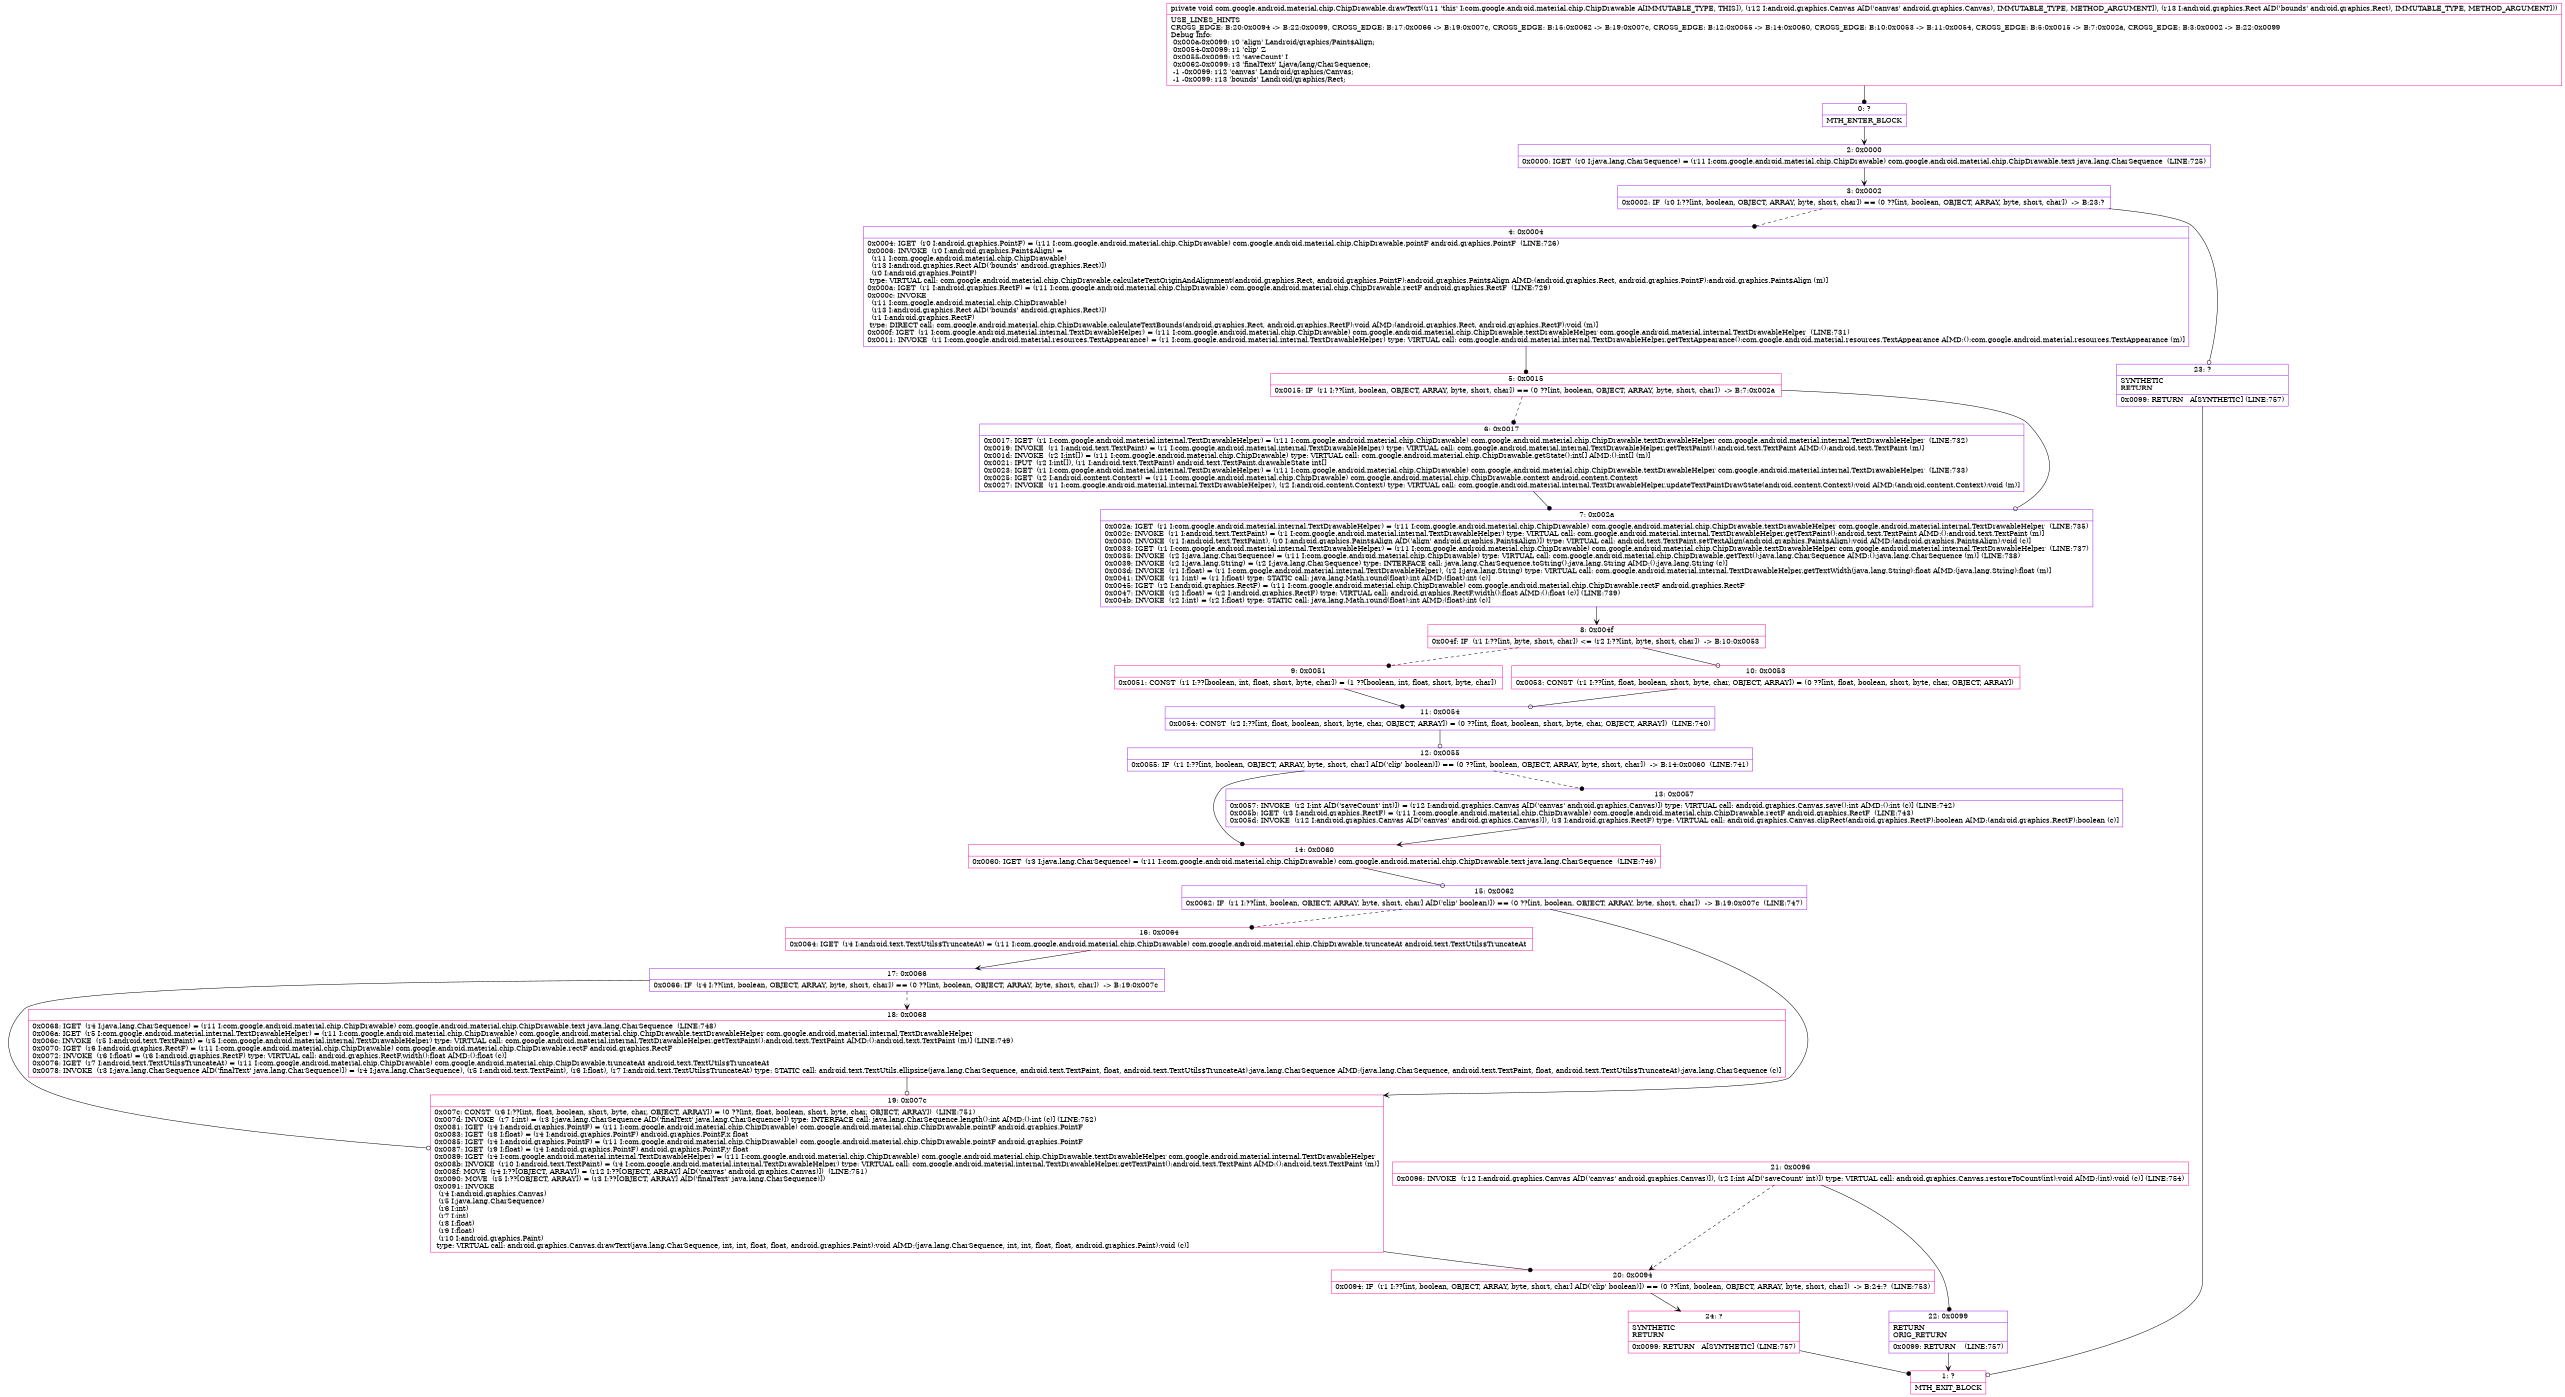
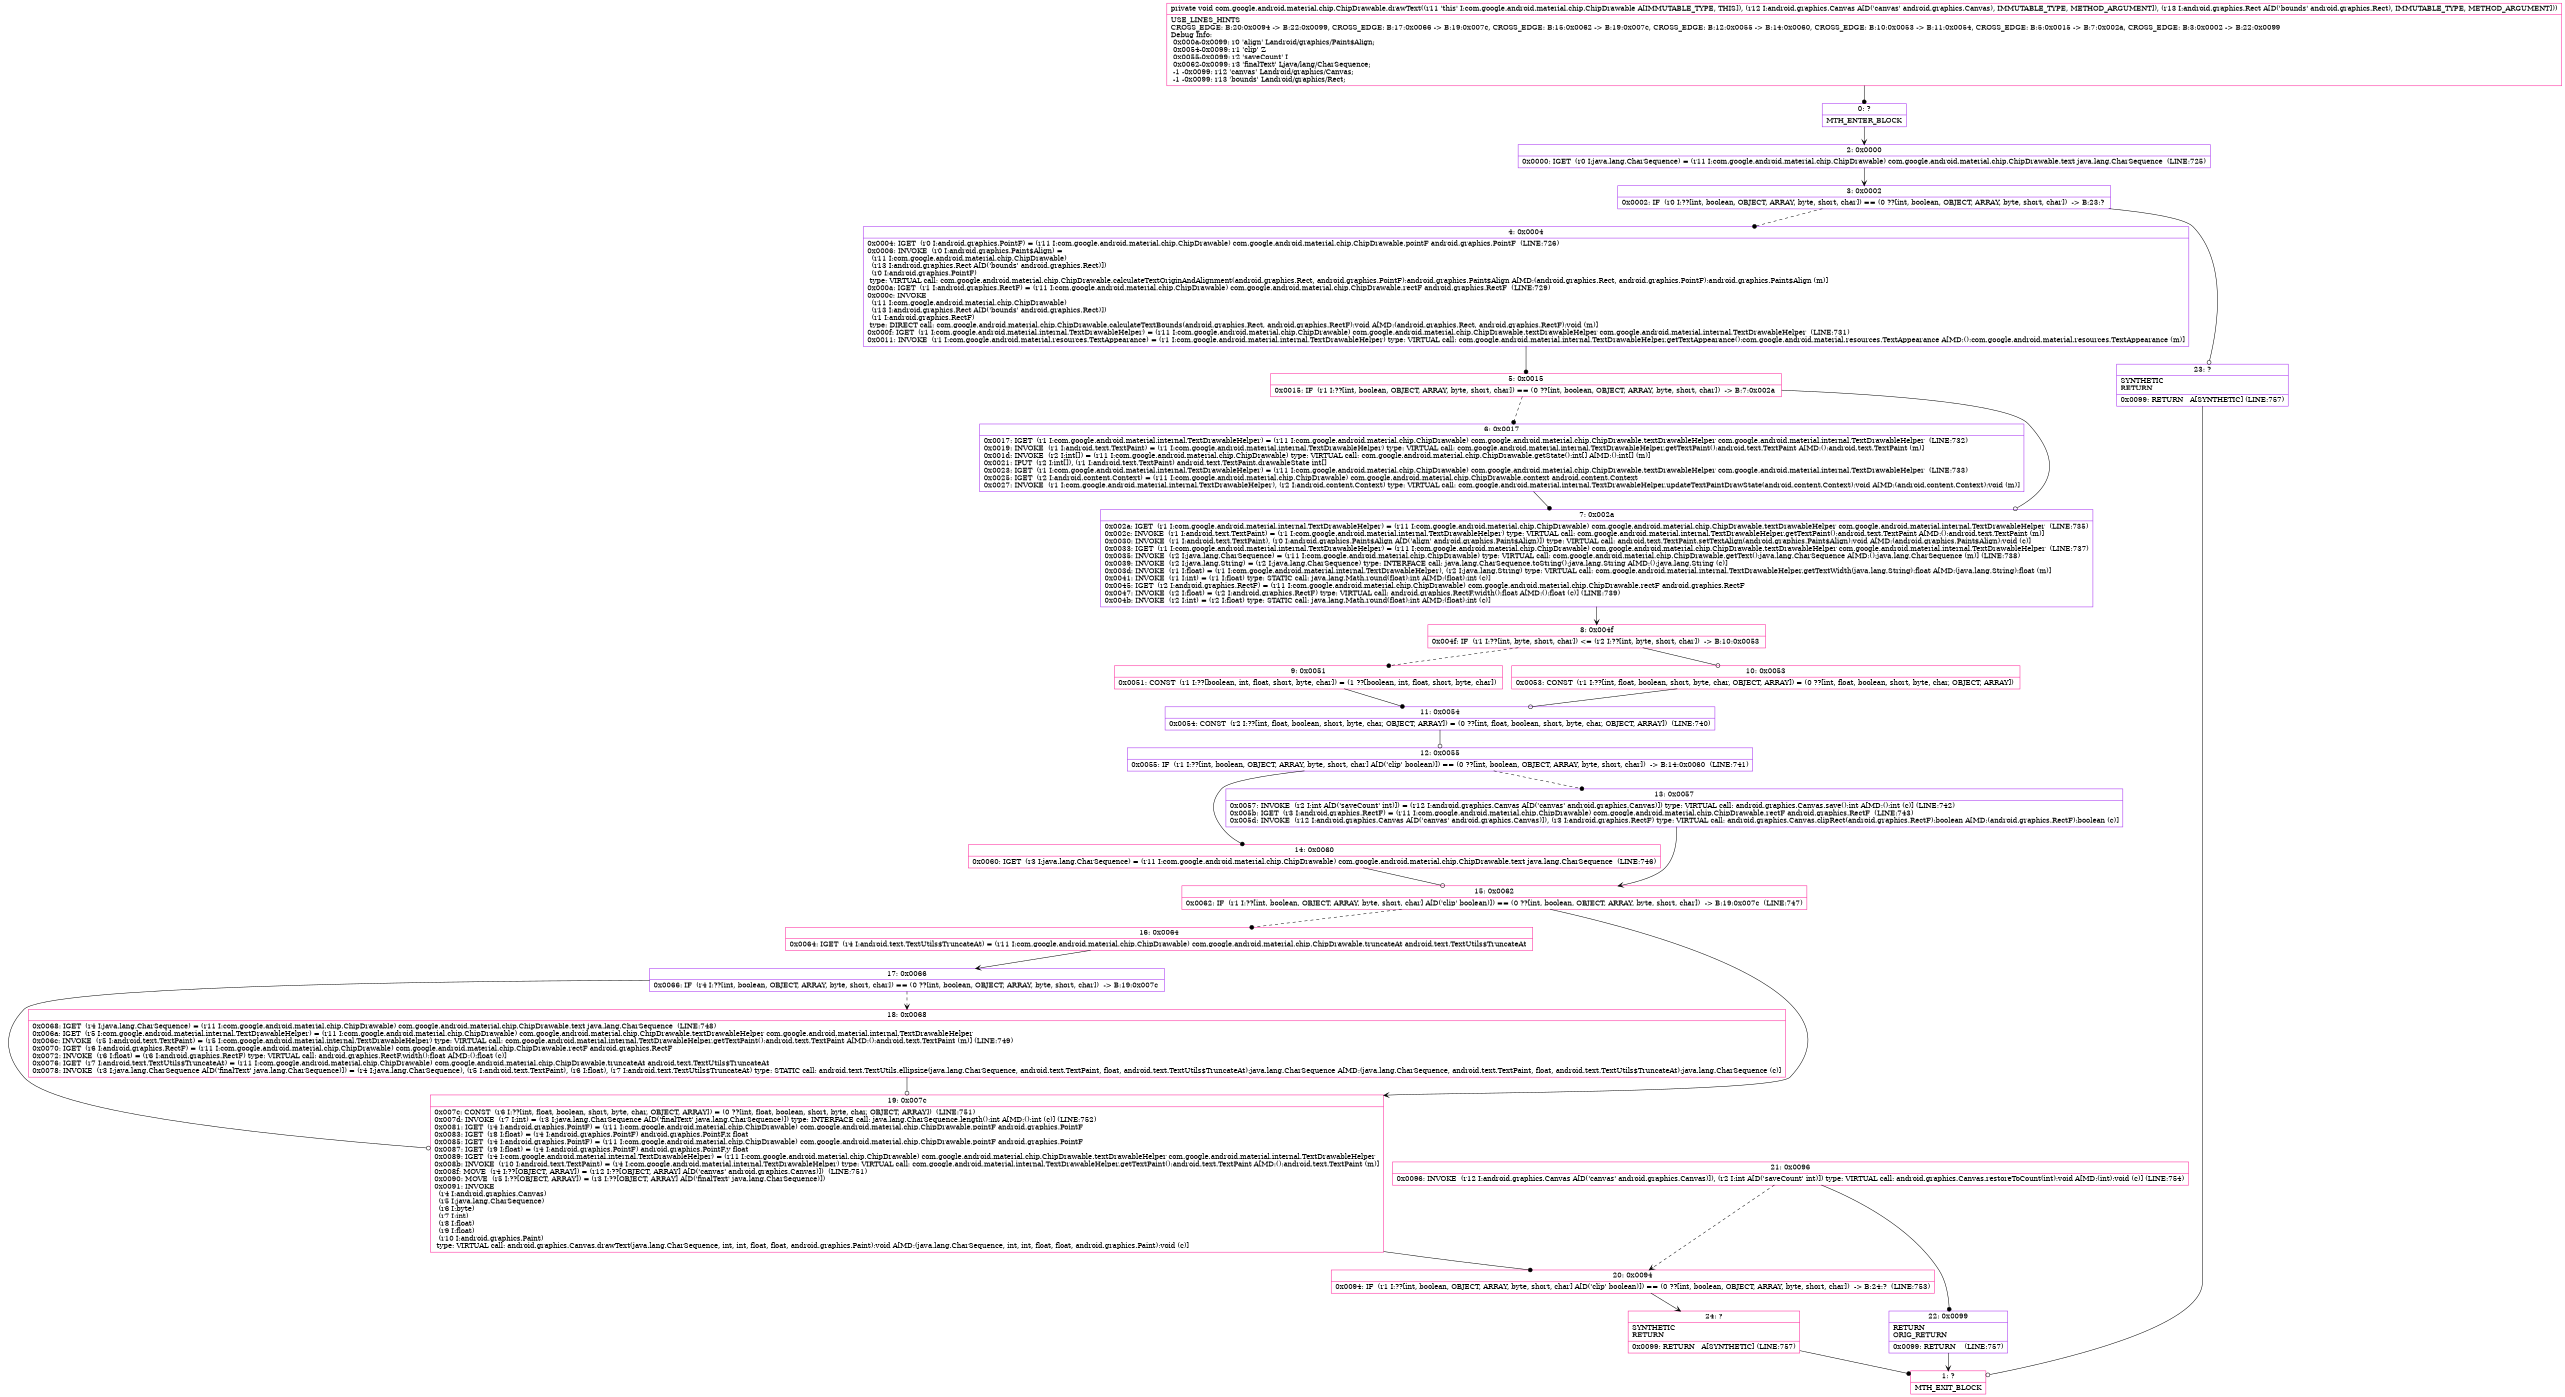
edge "13: 0x0057" -> "14: 0x0060": now "13: 0x0057" -> "15: 0x0062"
node "15: 0x0062": color purple -> deeppink
node "19: 0x007c": text "(r6 I:int)" -> "(r6 I:byte)"
